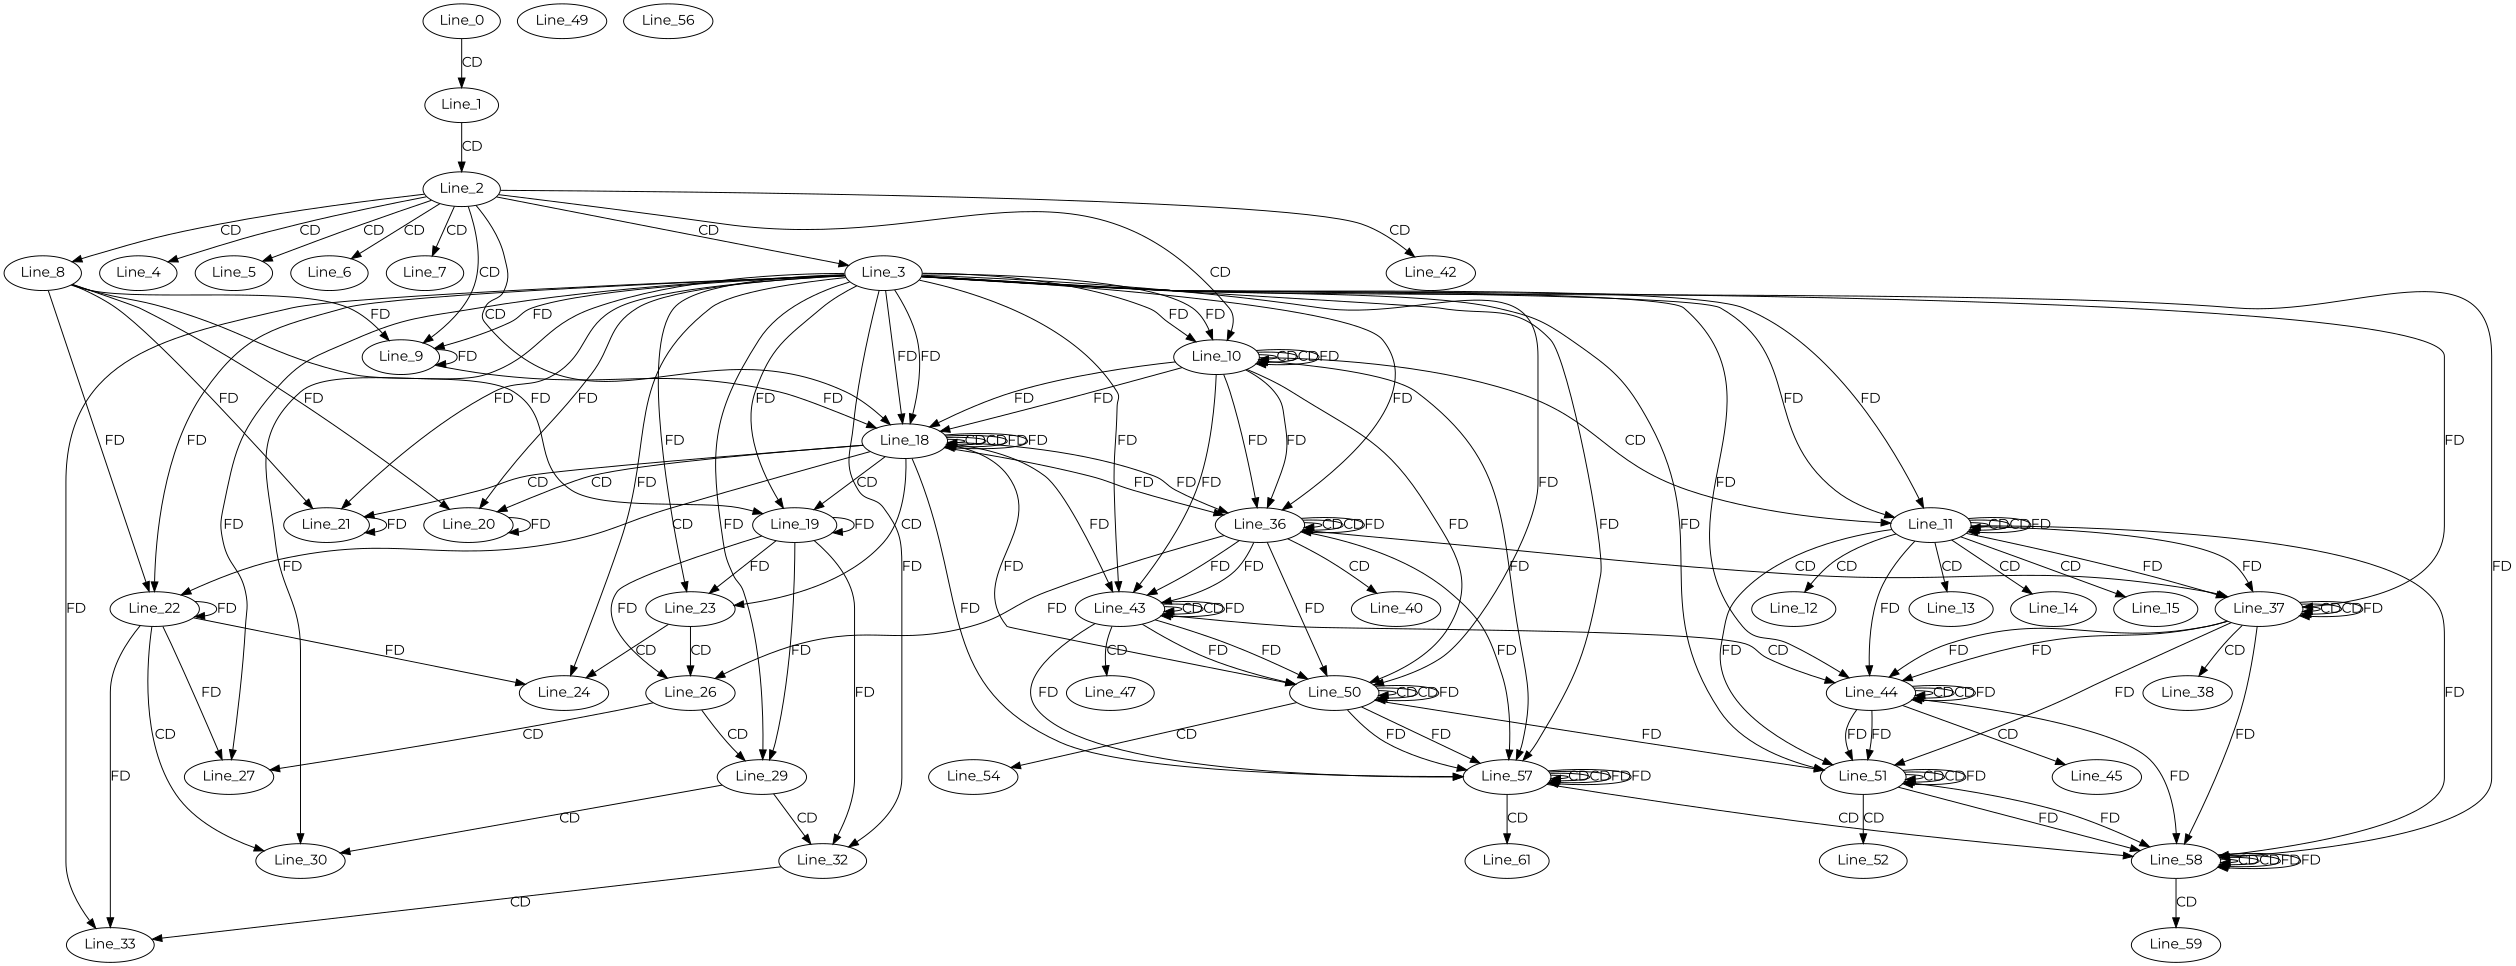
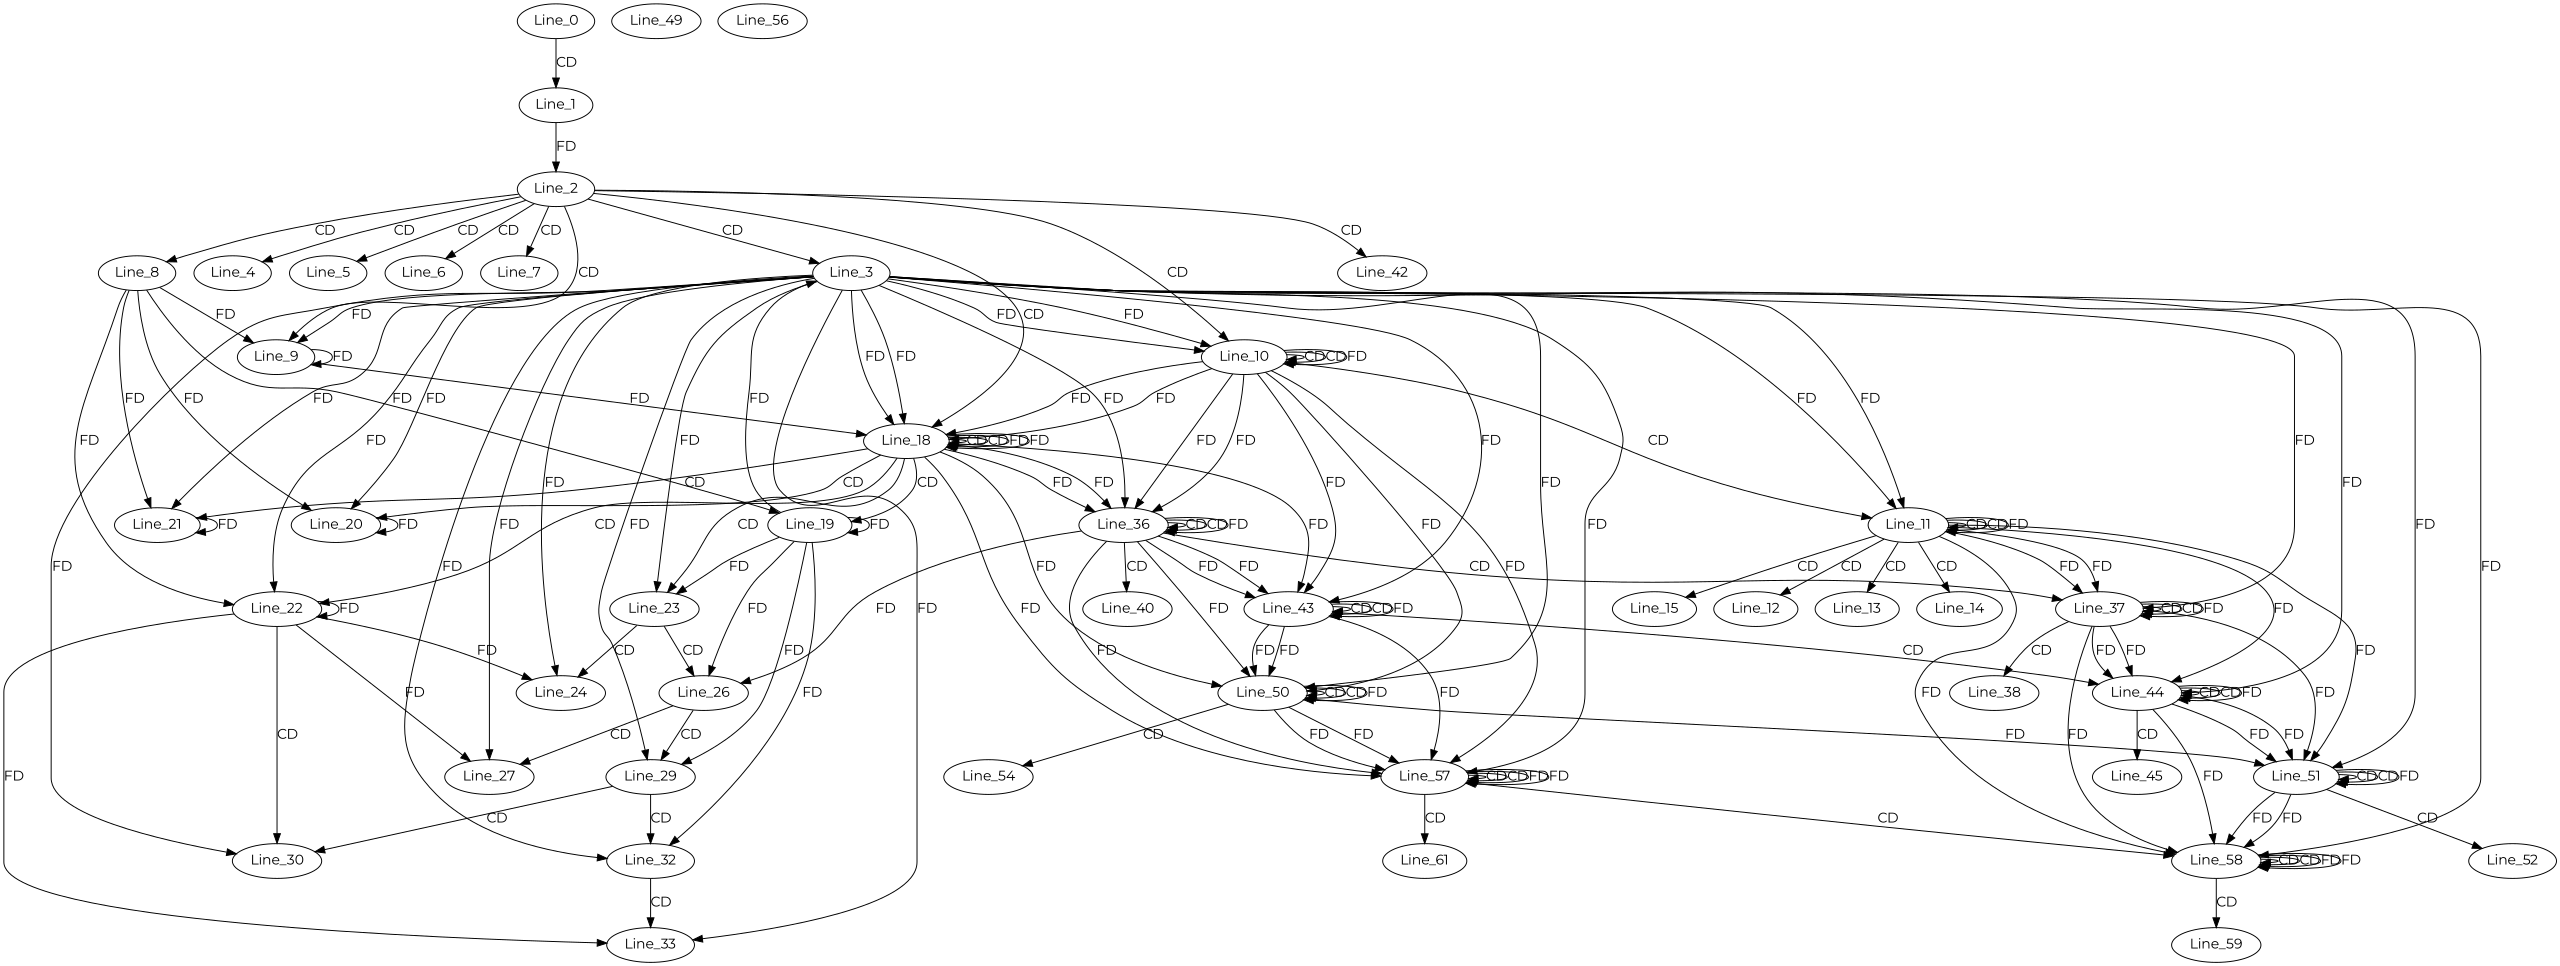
edge "Line_1" -> "Line_2": label "CD" -> "FD"
edge "Line_3" -> "Line_19": reversed
node "Line_47": removed
